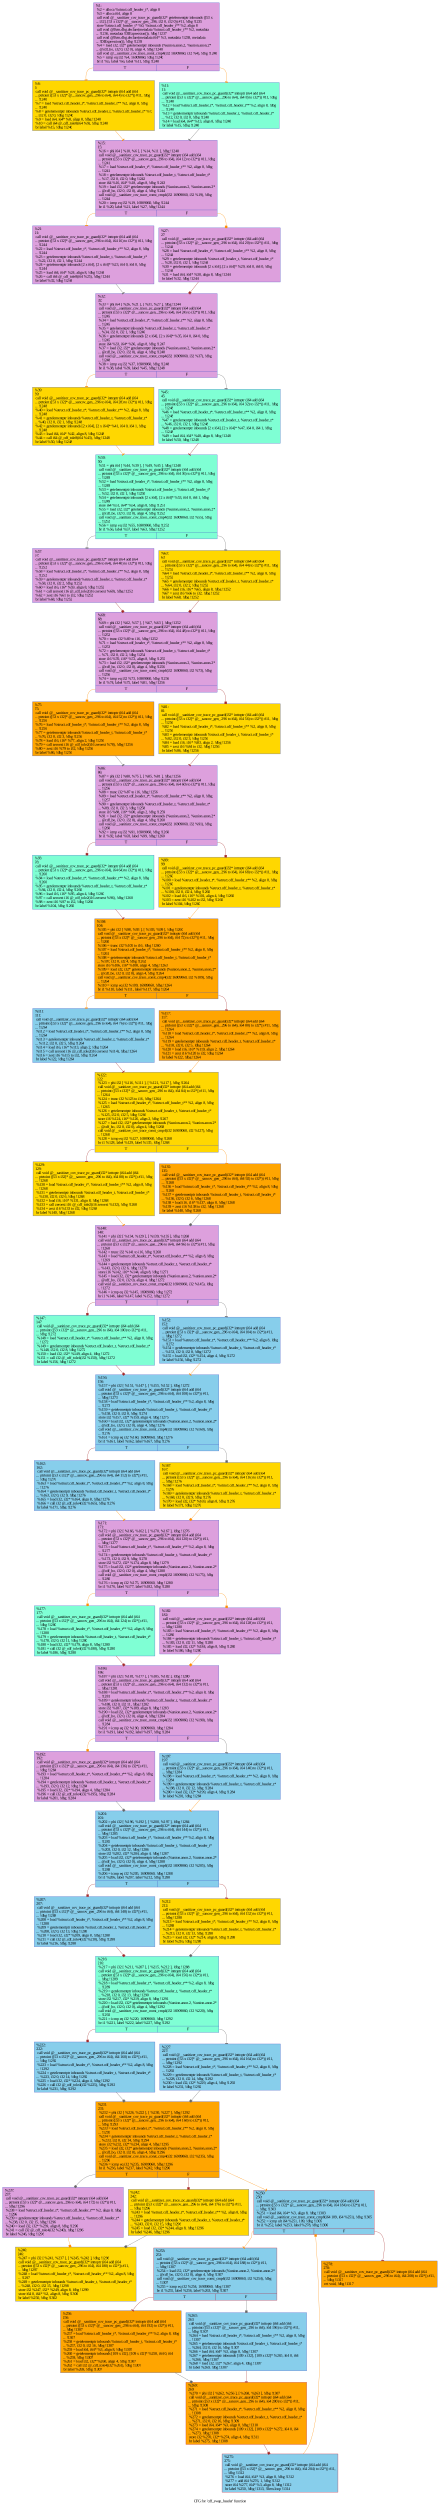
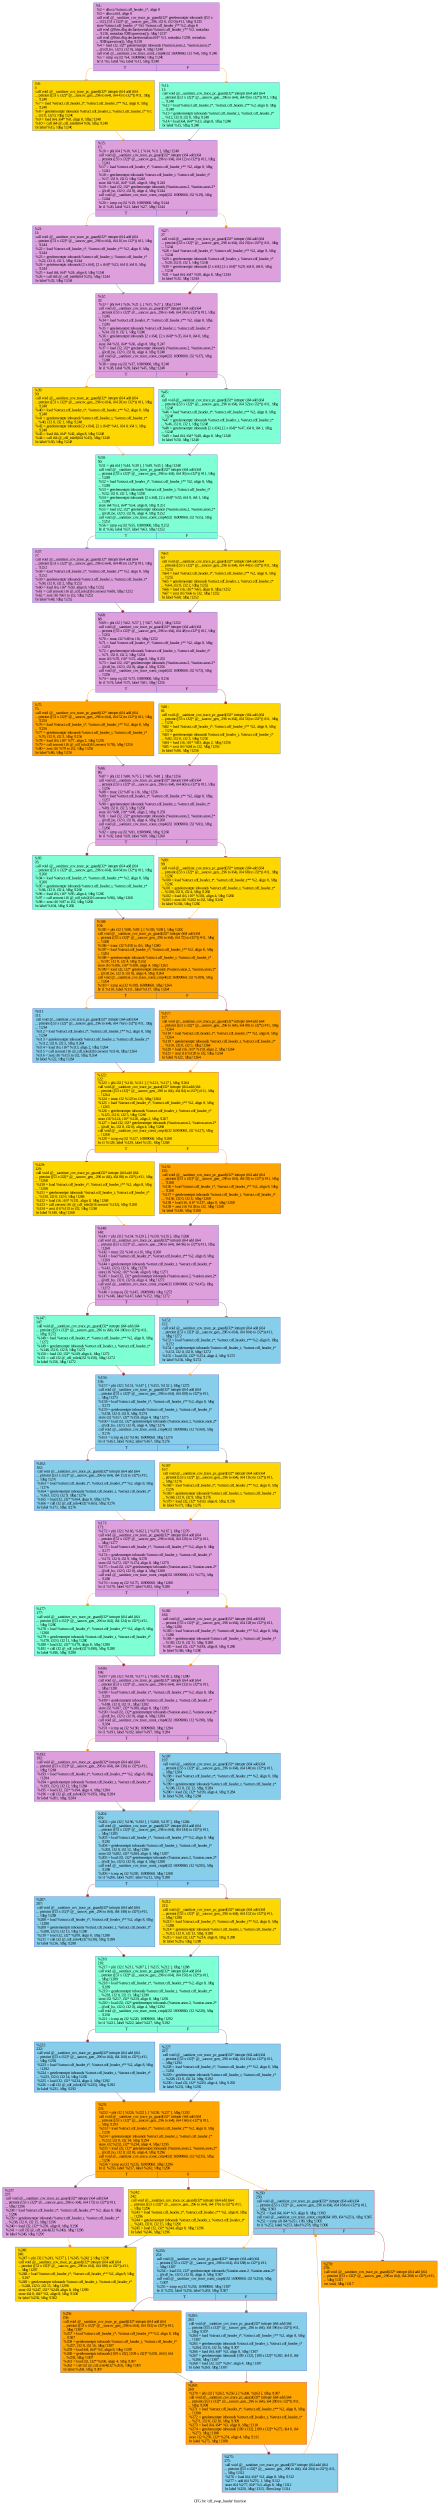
edge "%86:" -> "%99:": arrowhead box -> tee
node "%122:": color #3d50c3ff -> #b70d28ff
